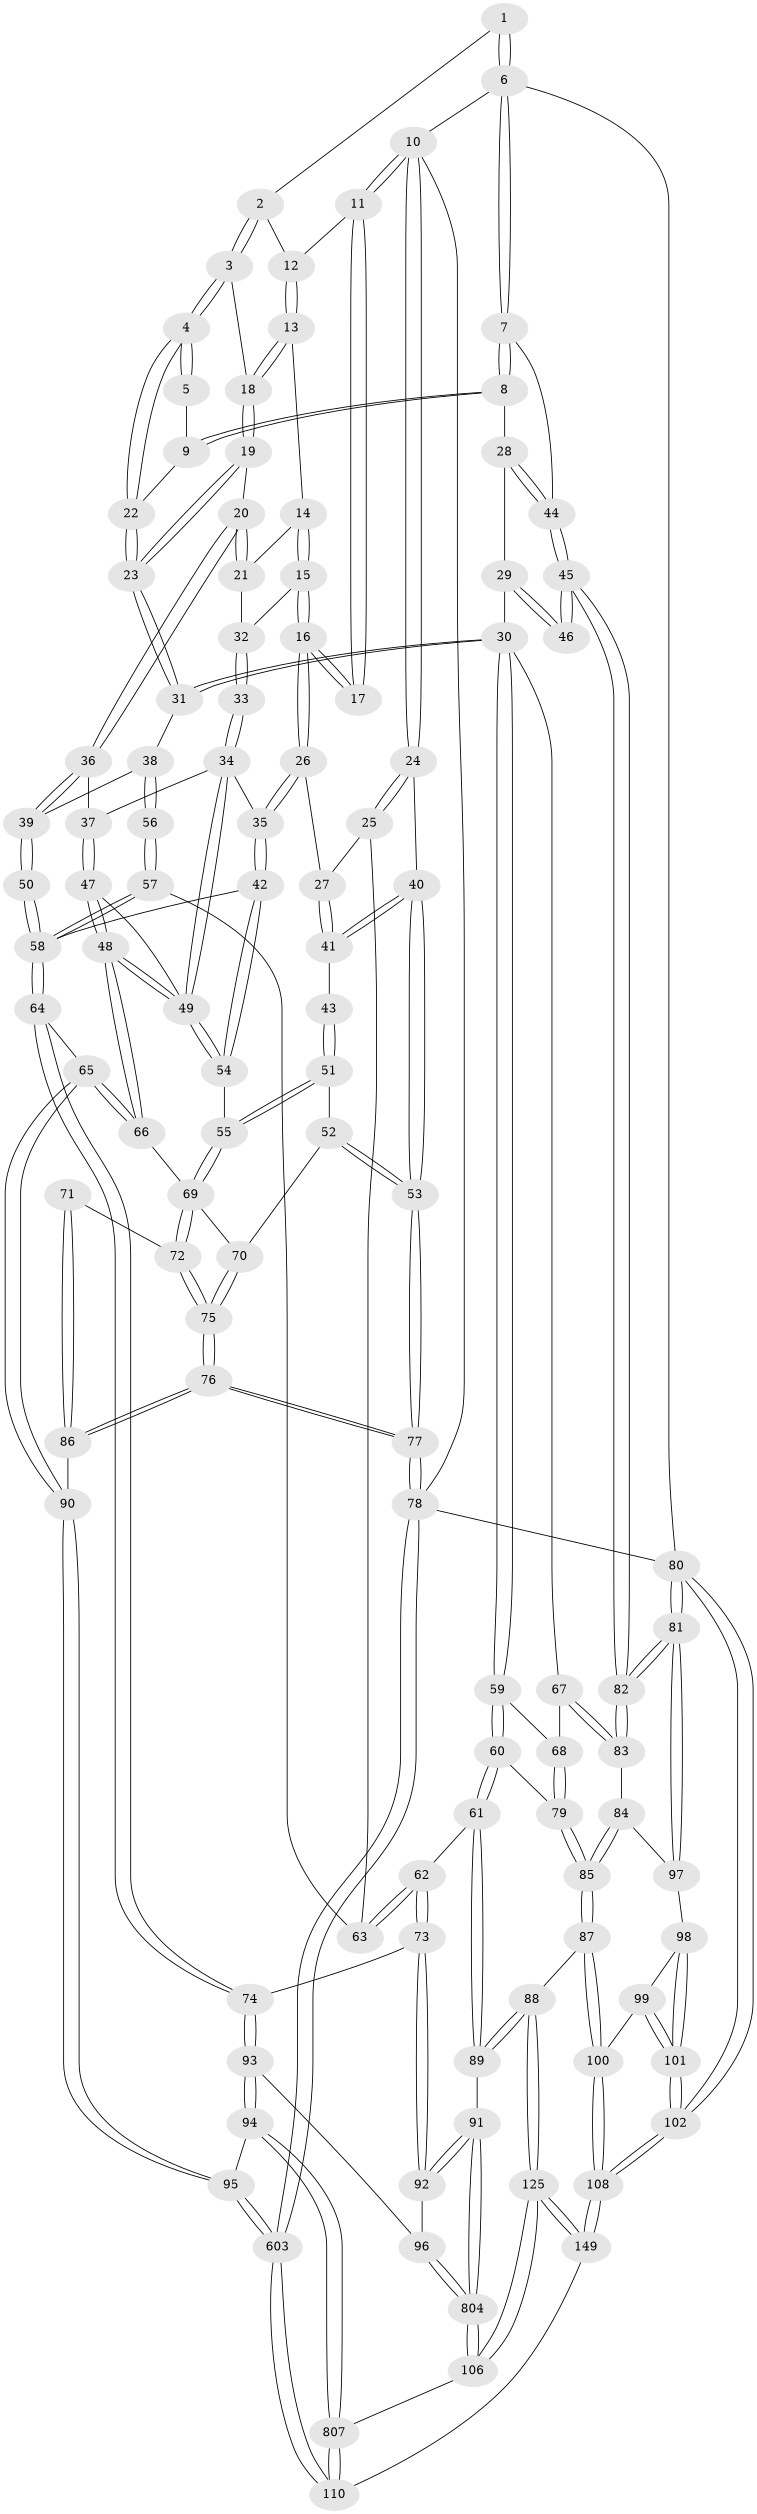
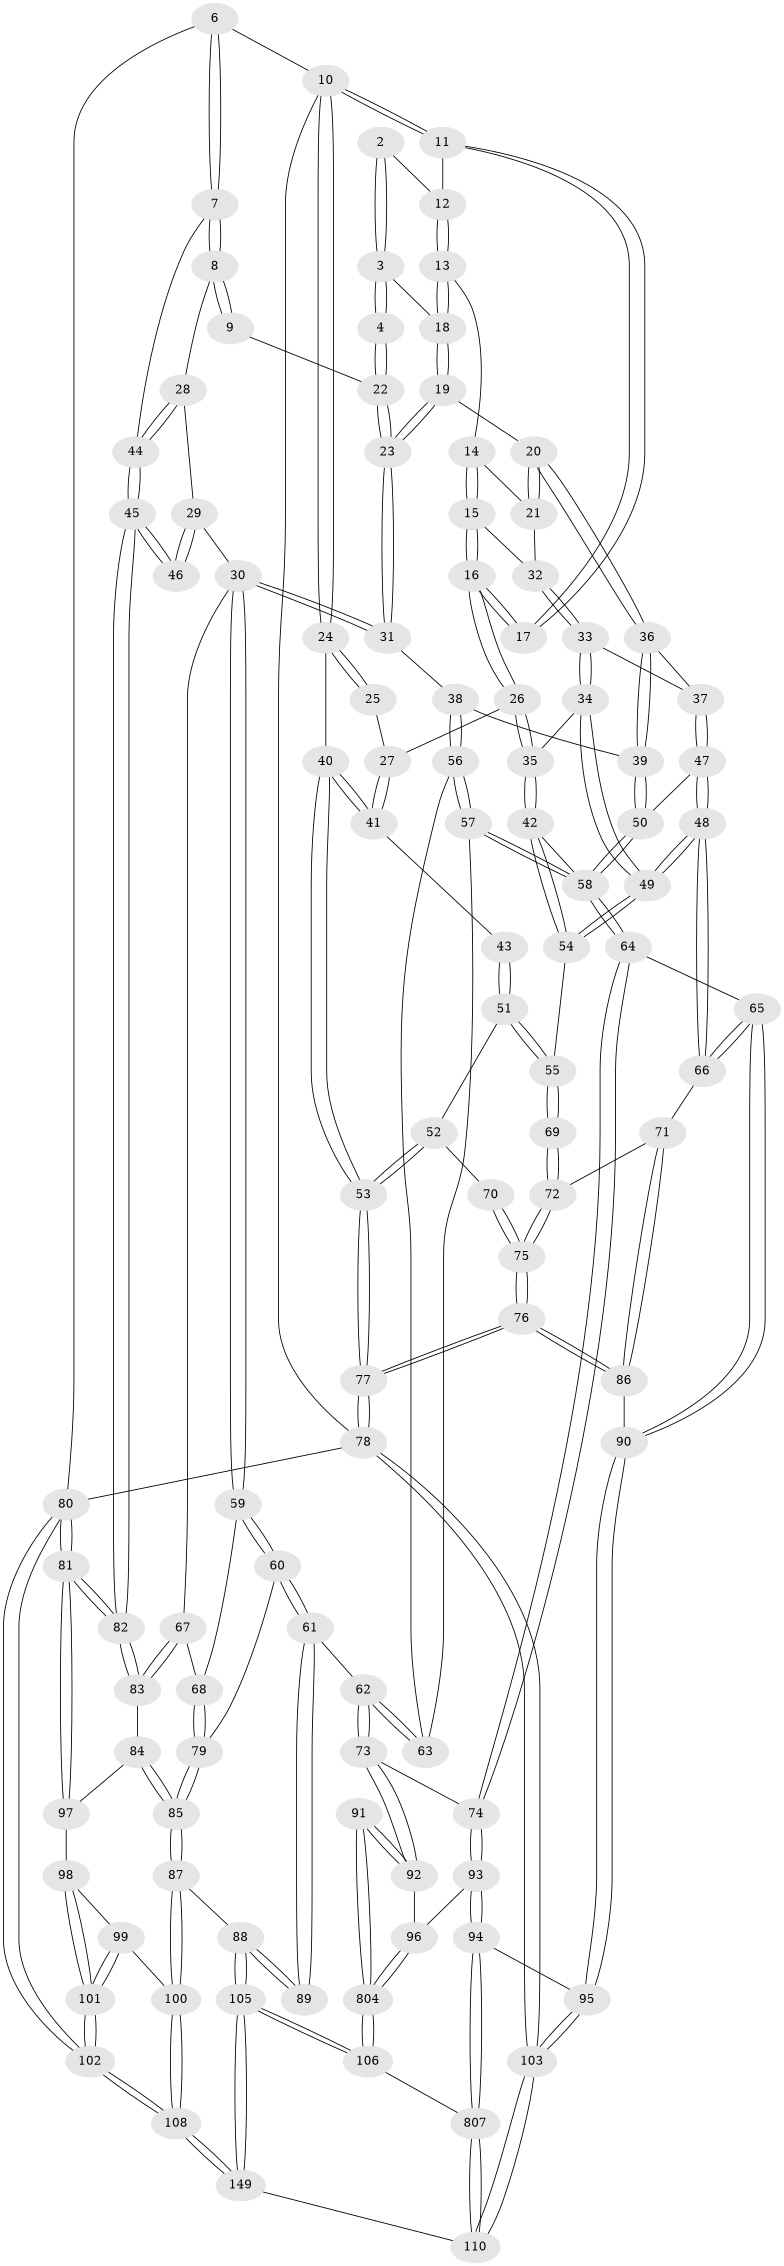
node "1": removed
node "5": removed
edge "34" -- "37": now "33" -- "37"
edge "47" -- "49": now "47" -- "50"
edge "66" -- "69": now "66" -- "71"
edge "69" -- "70": removed
edge "25" -- "63": now "56" -- "63"
edge "89" -- "91": removed
node "125": label "125" -> "105"
node "603": label "603" -> "103"
